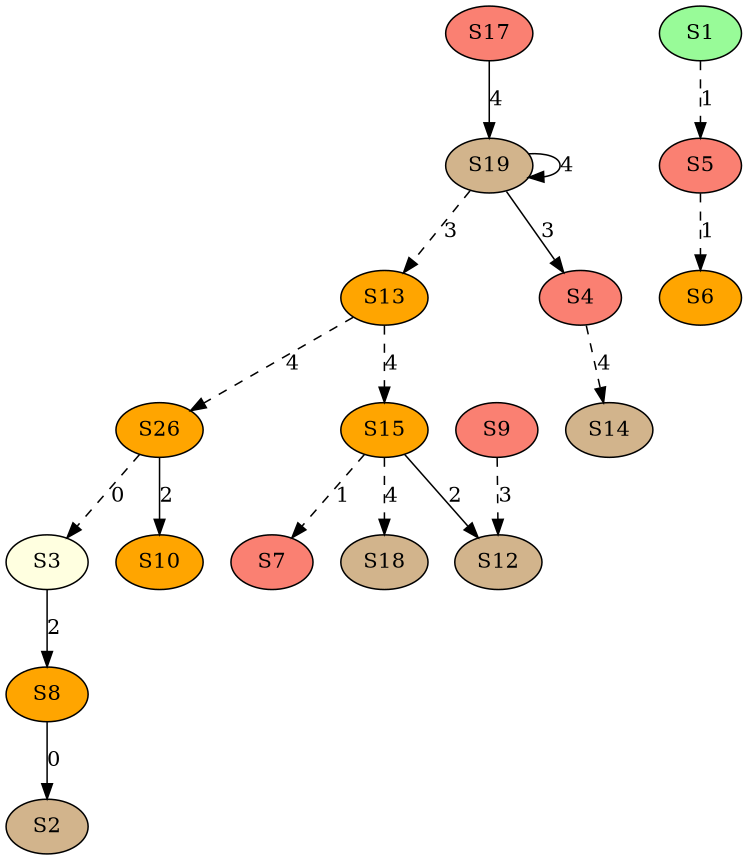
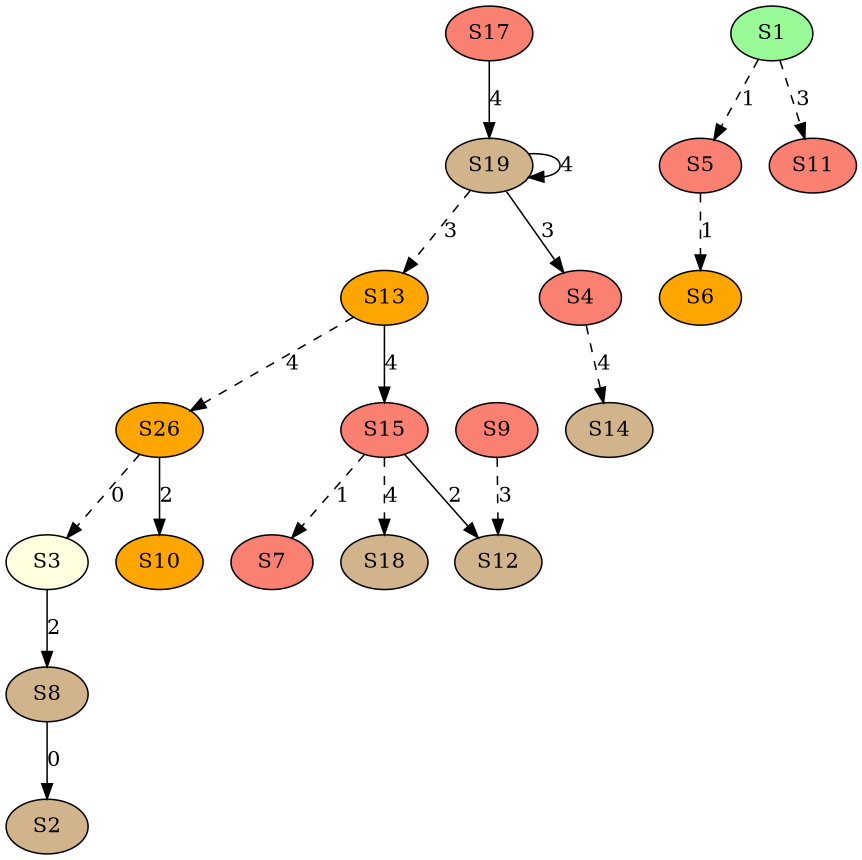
node "S11": added
edge "S13" -> "S15": style dashed -> solid
node "S15": fillcolor orange -> salmon
node "S8": fillcolor orange -> tan
